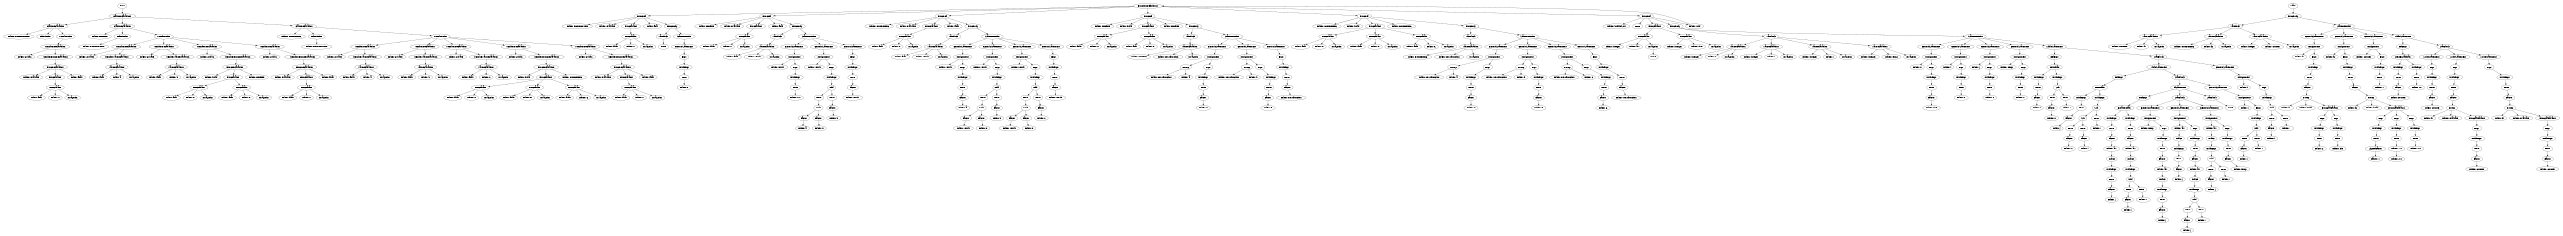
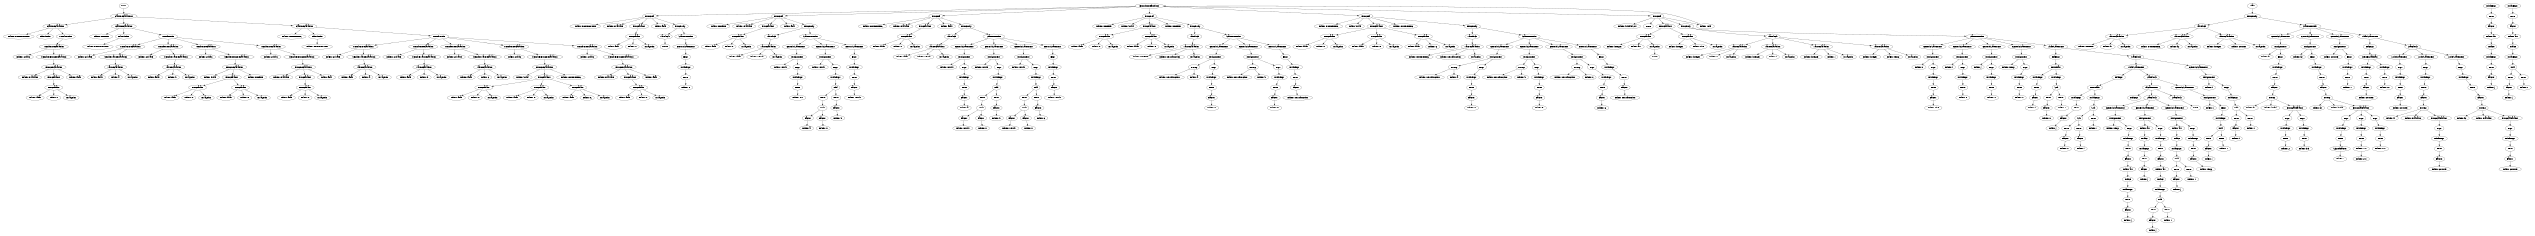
node "GreaterThan": removed
node "Factor: -": label "Factor: -" -> "Token: -"
